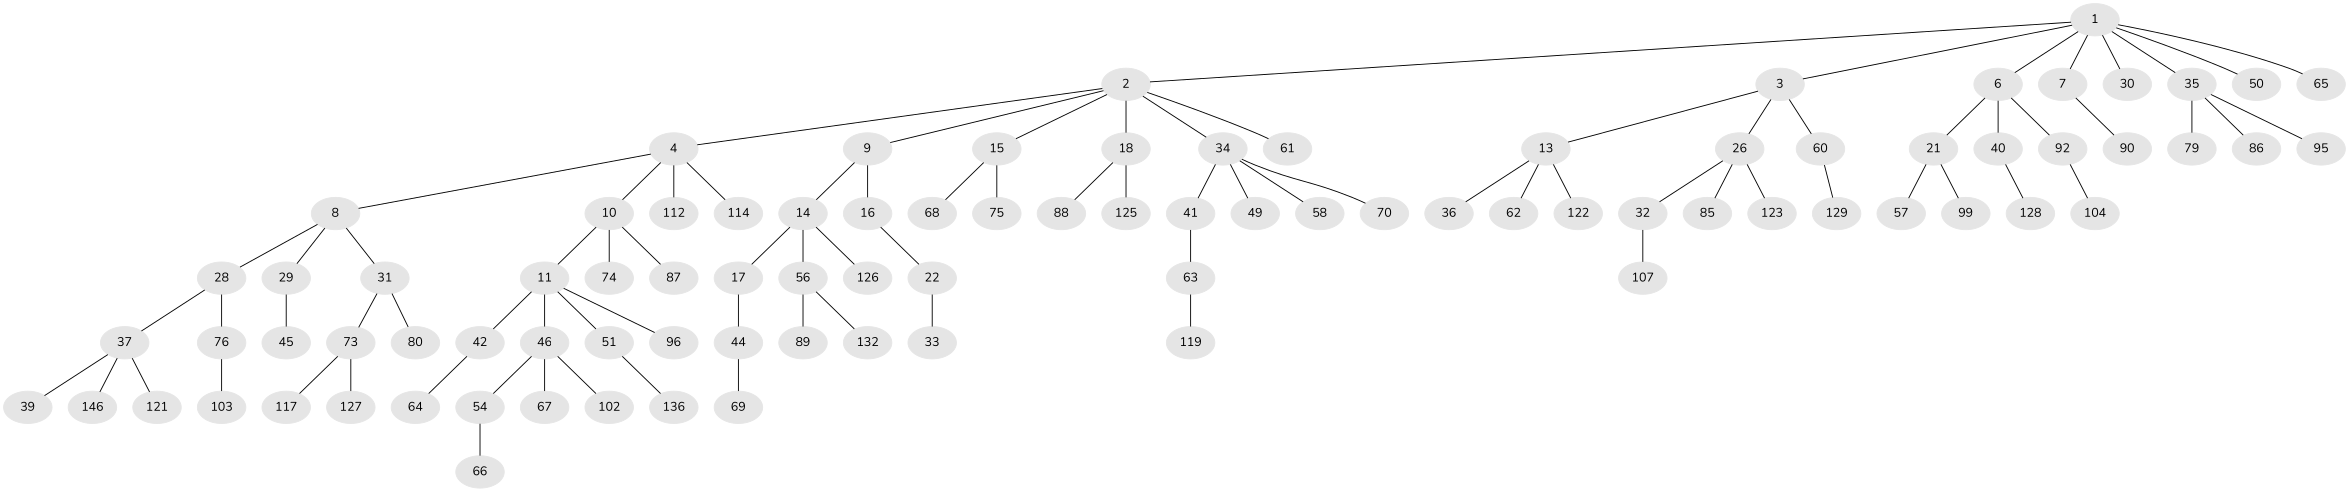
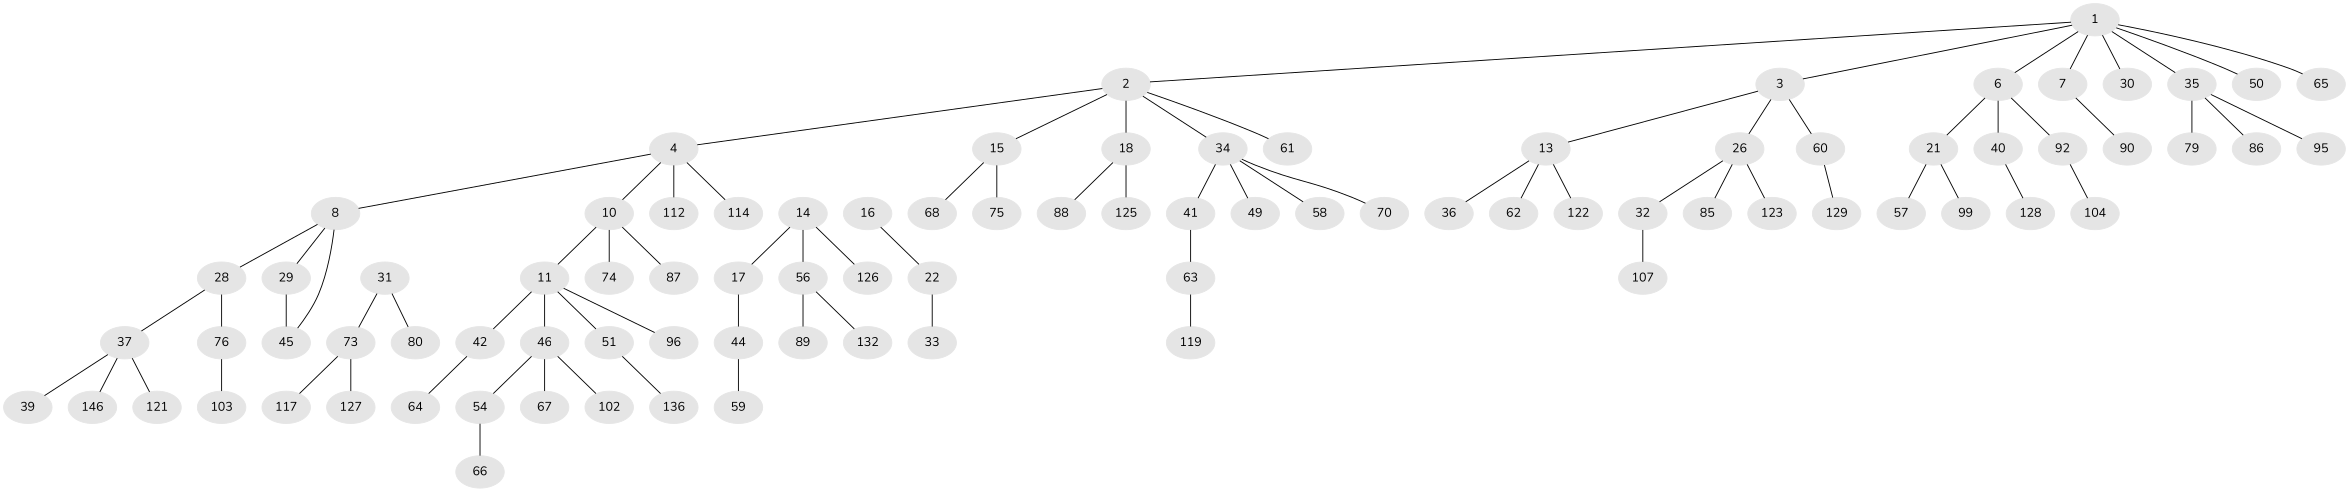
node "9": removed
edge "8" -- "31": now "8" -- "45"
node "69": label "69" -> "59"
